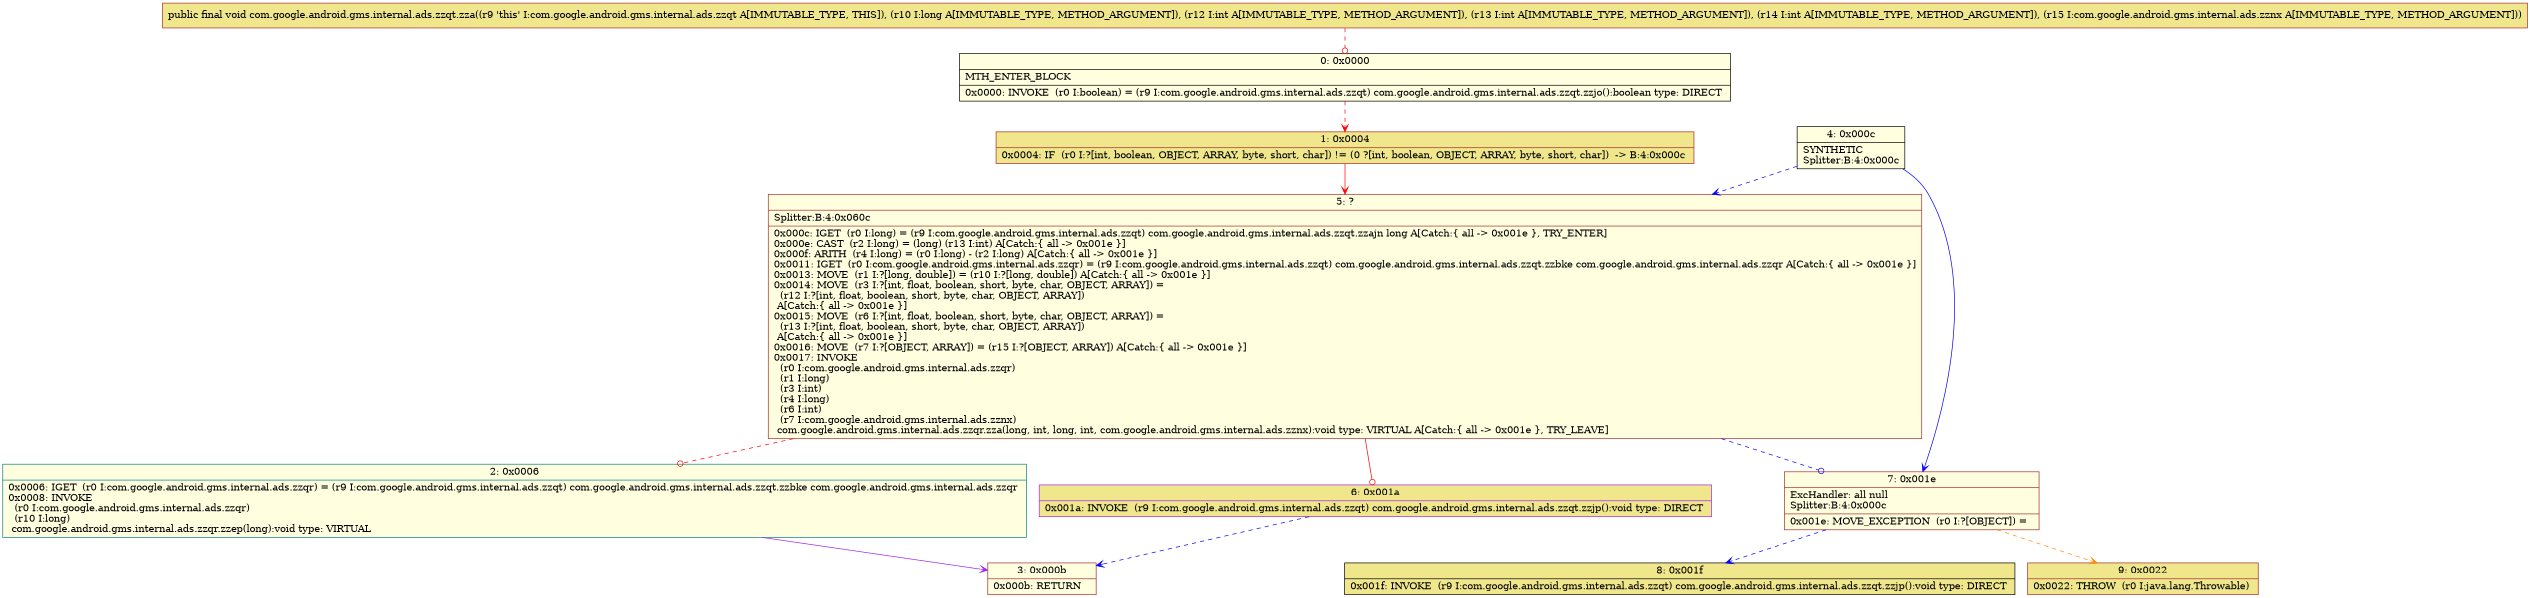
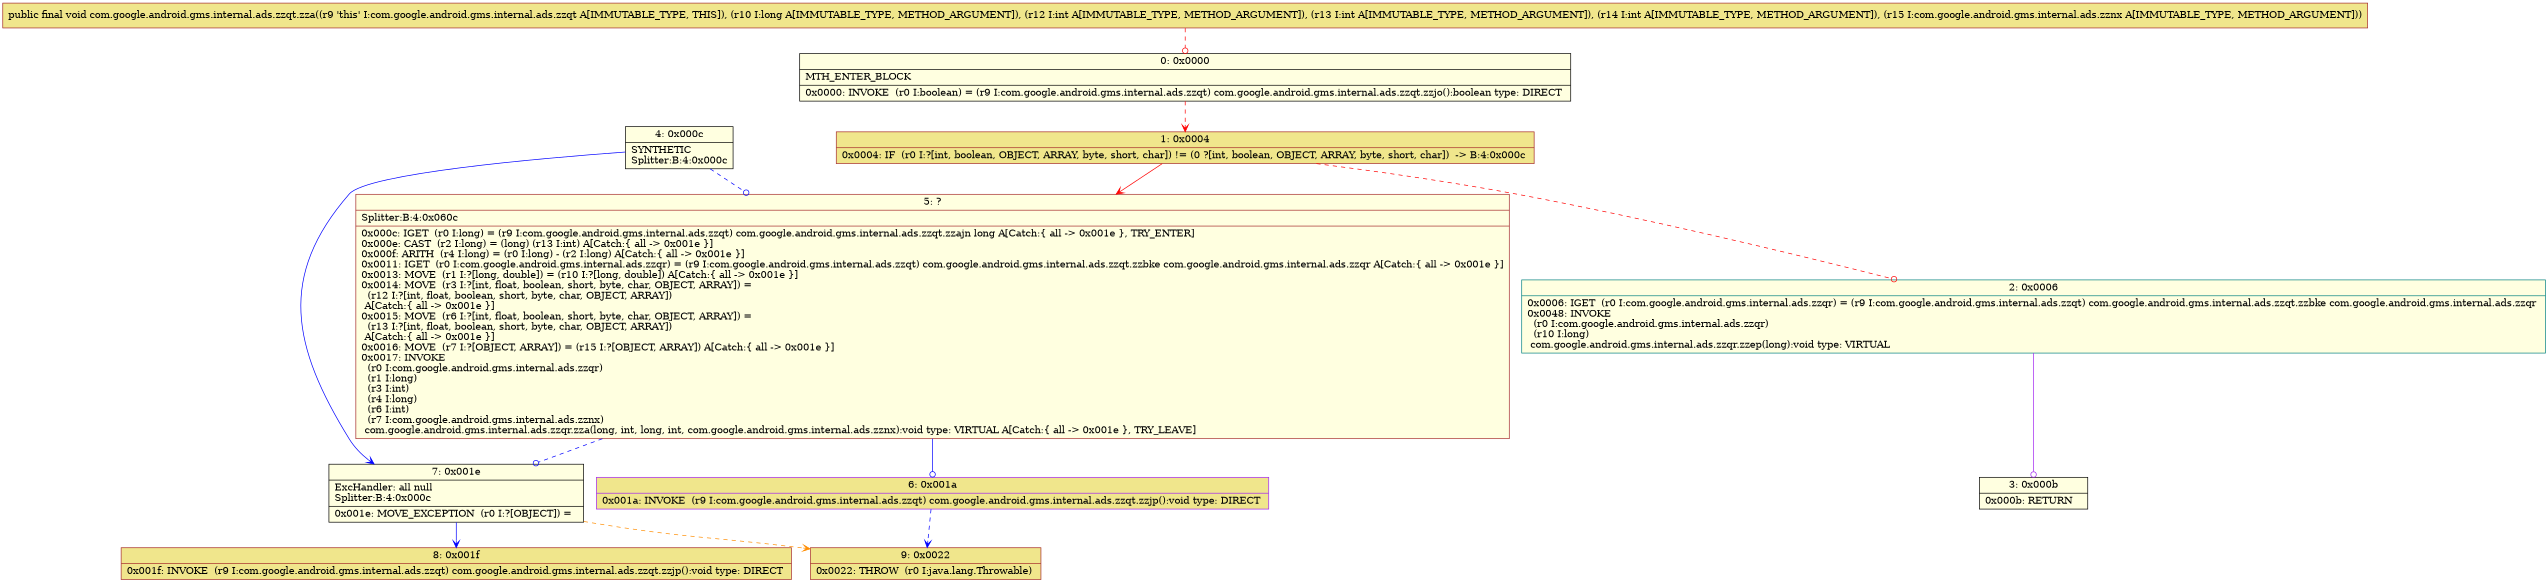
edge "4: 0x000c" -> "5: ?": arrowhead vee -> odot
edge "5: ?" -> "2: 0x0006": now "1: 0x0004" -> "2: 0x0006"
edge "5: ?" -> "6: 0x001a": color red -> blue
node "2: 0x0006": text "0x0008: INVOKE" -> "0x0048: INVOKE"
node "7: 0x001e": color brown -> black
edge "6: 0x001a" -> "3: 0x000b": now "6: 0x001a" -> "9: 0x0022"
edge "7: 0x001e" -> "8: 0x001f": style dashed -> solid
edge "2: 0x0006" -> "3: 0x000b": arrowhead vee -> odot
node "3: 0x000b": color brown -> black
node "8: 0x001f": color black -> brown
